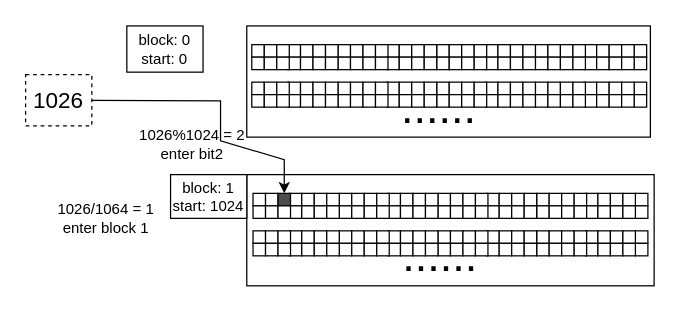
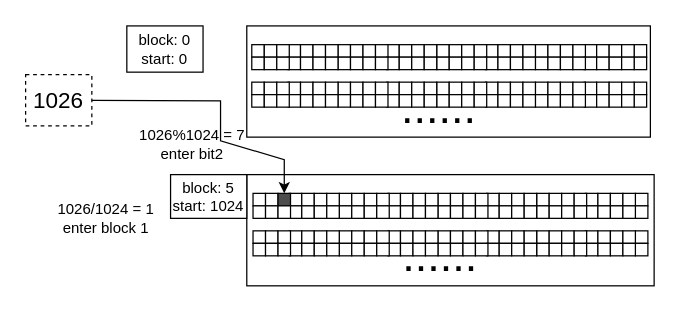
node "1026%1024 = 2 enter bit2": label "1026%1024 = 2 enter bit2" -> "1026%1024 = 7 enter bit2"
node "block: 1 start: 1024": label "block: 1 start: 1024" -> "block: 5 start: 1024"
node "1026/1064 = 1 enter block 1": label "1026/1064 = 1 enter block 1" -> "1026/1024 = 1 enter block 1"
